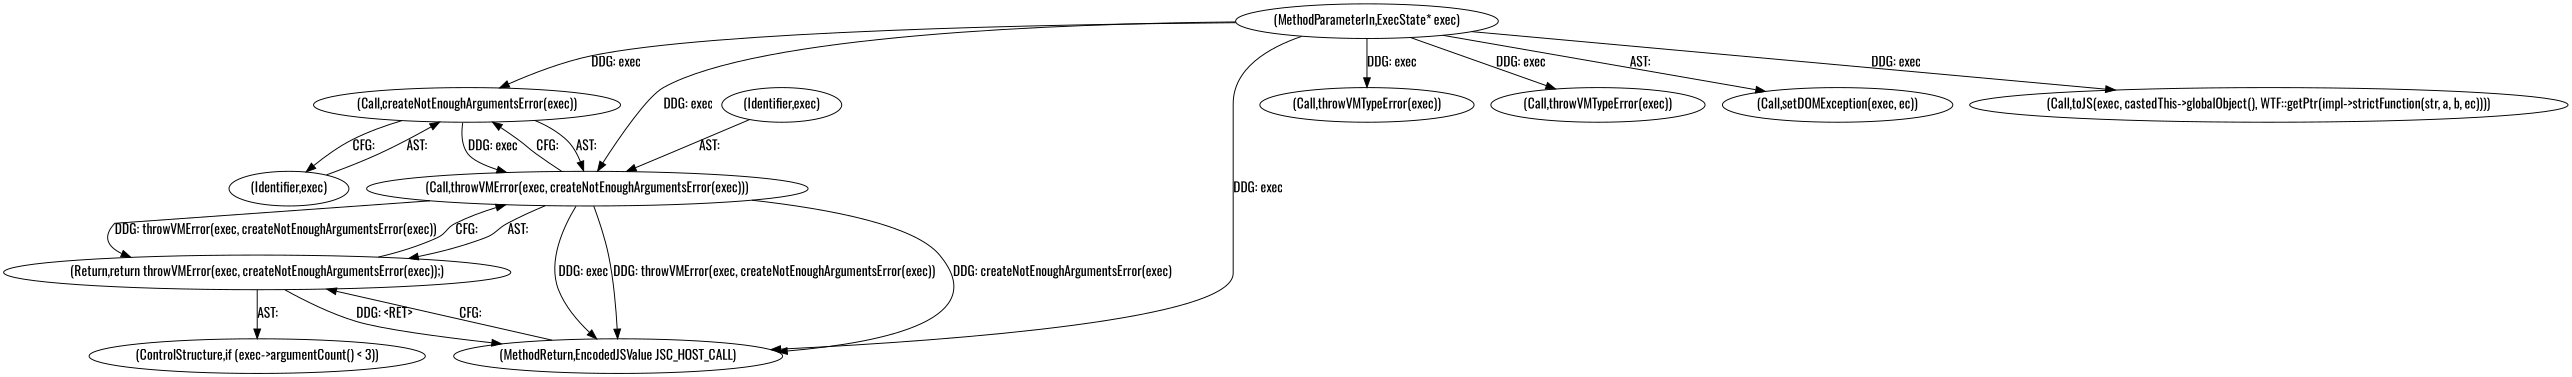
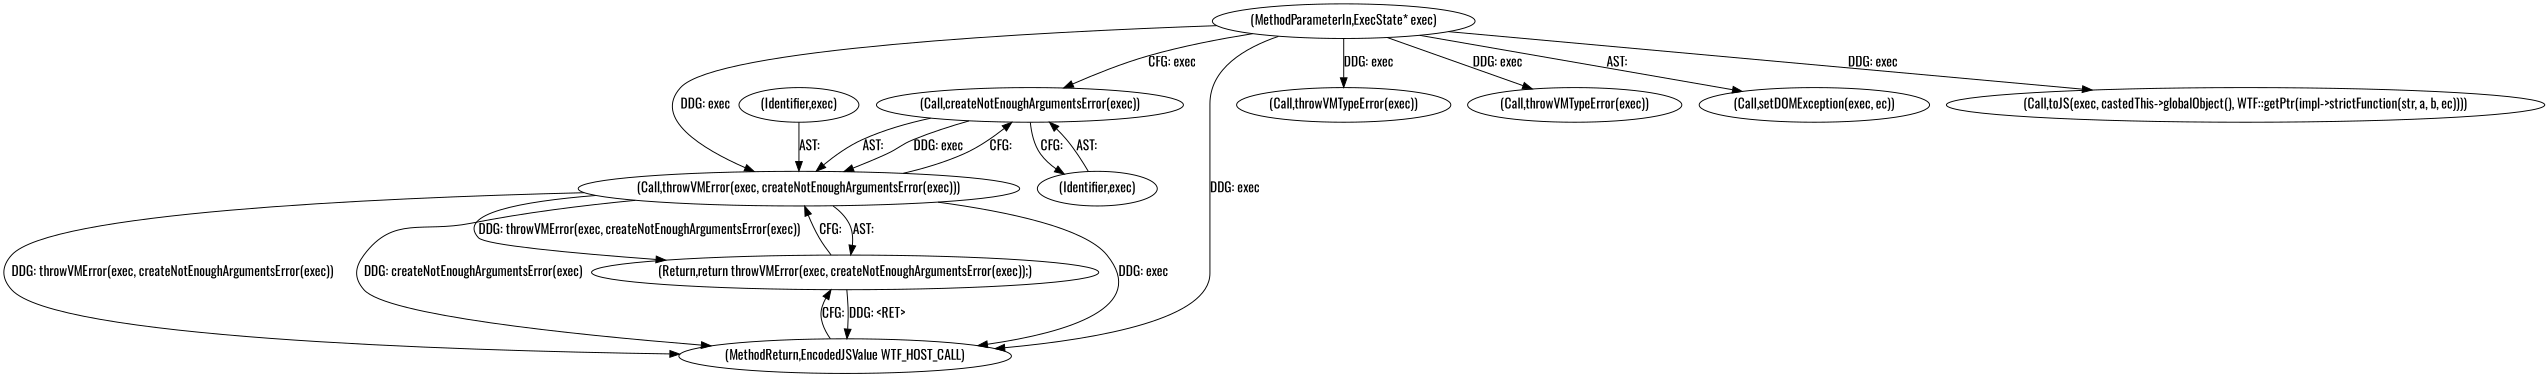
edge "(MethodParameterIn,ExecState* exec)" -> "(Call,createNotEnoughArgumentsError(exec))": label "DDG: exec" -> "CFG: exec"
node "(ControlStructure,if (exec->argumentCount() < 3))": removed
node "(MethodReturn,EncodedJSValue JSC_HOST_CALL)": label "(MethodReturn,EncodedJSValue JSC_HOST_CALL)" -> "(MethodReturn,EncodedJSValue WTF_HOST_CALL)"
